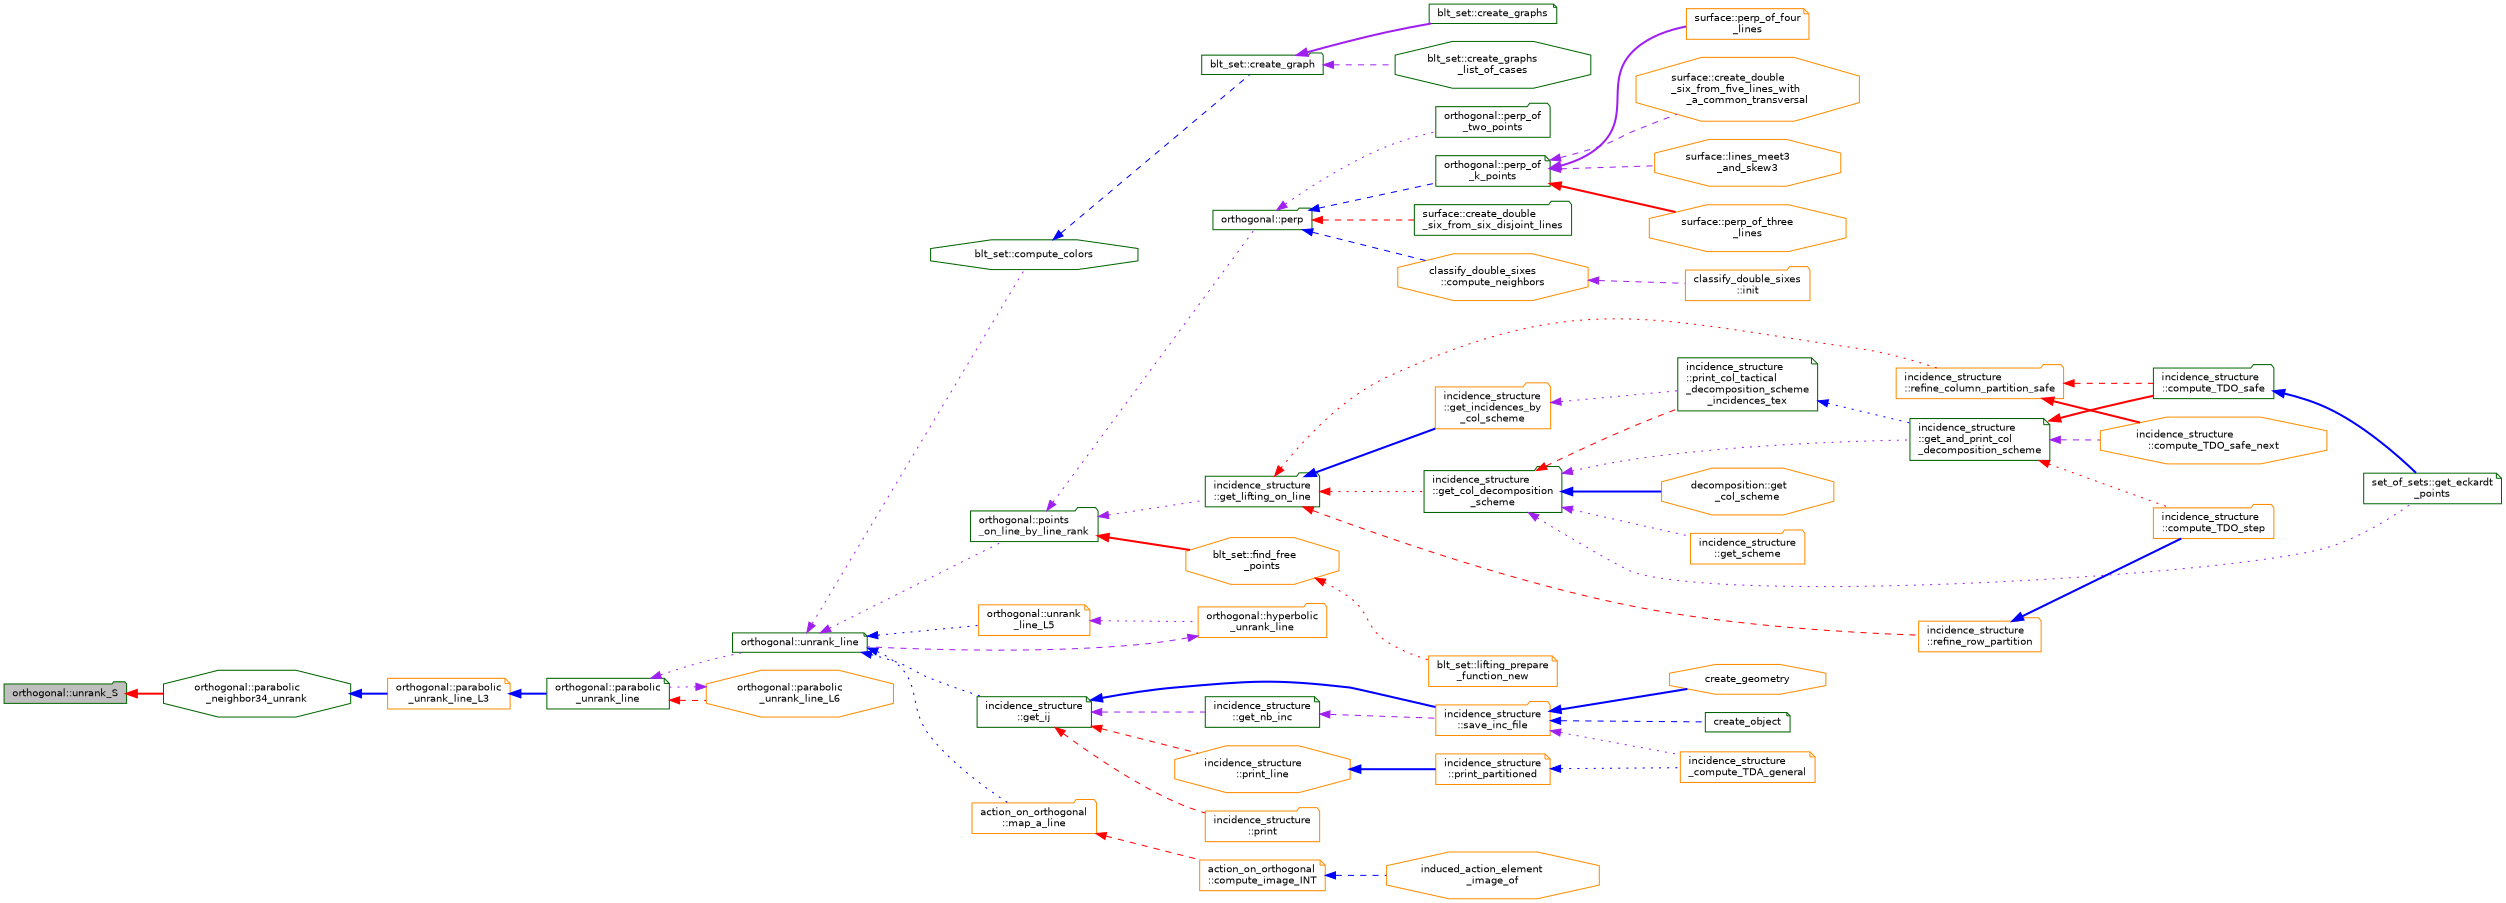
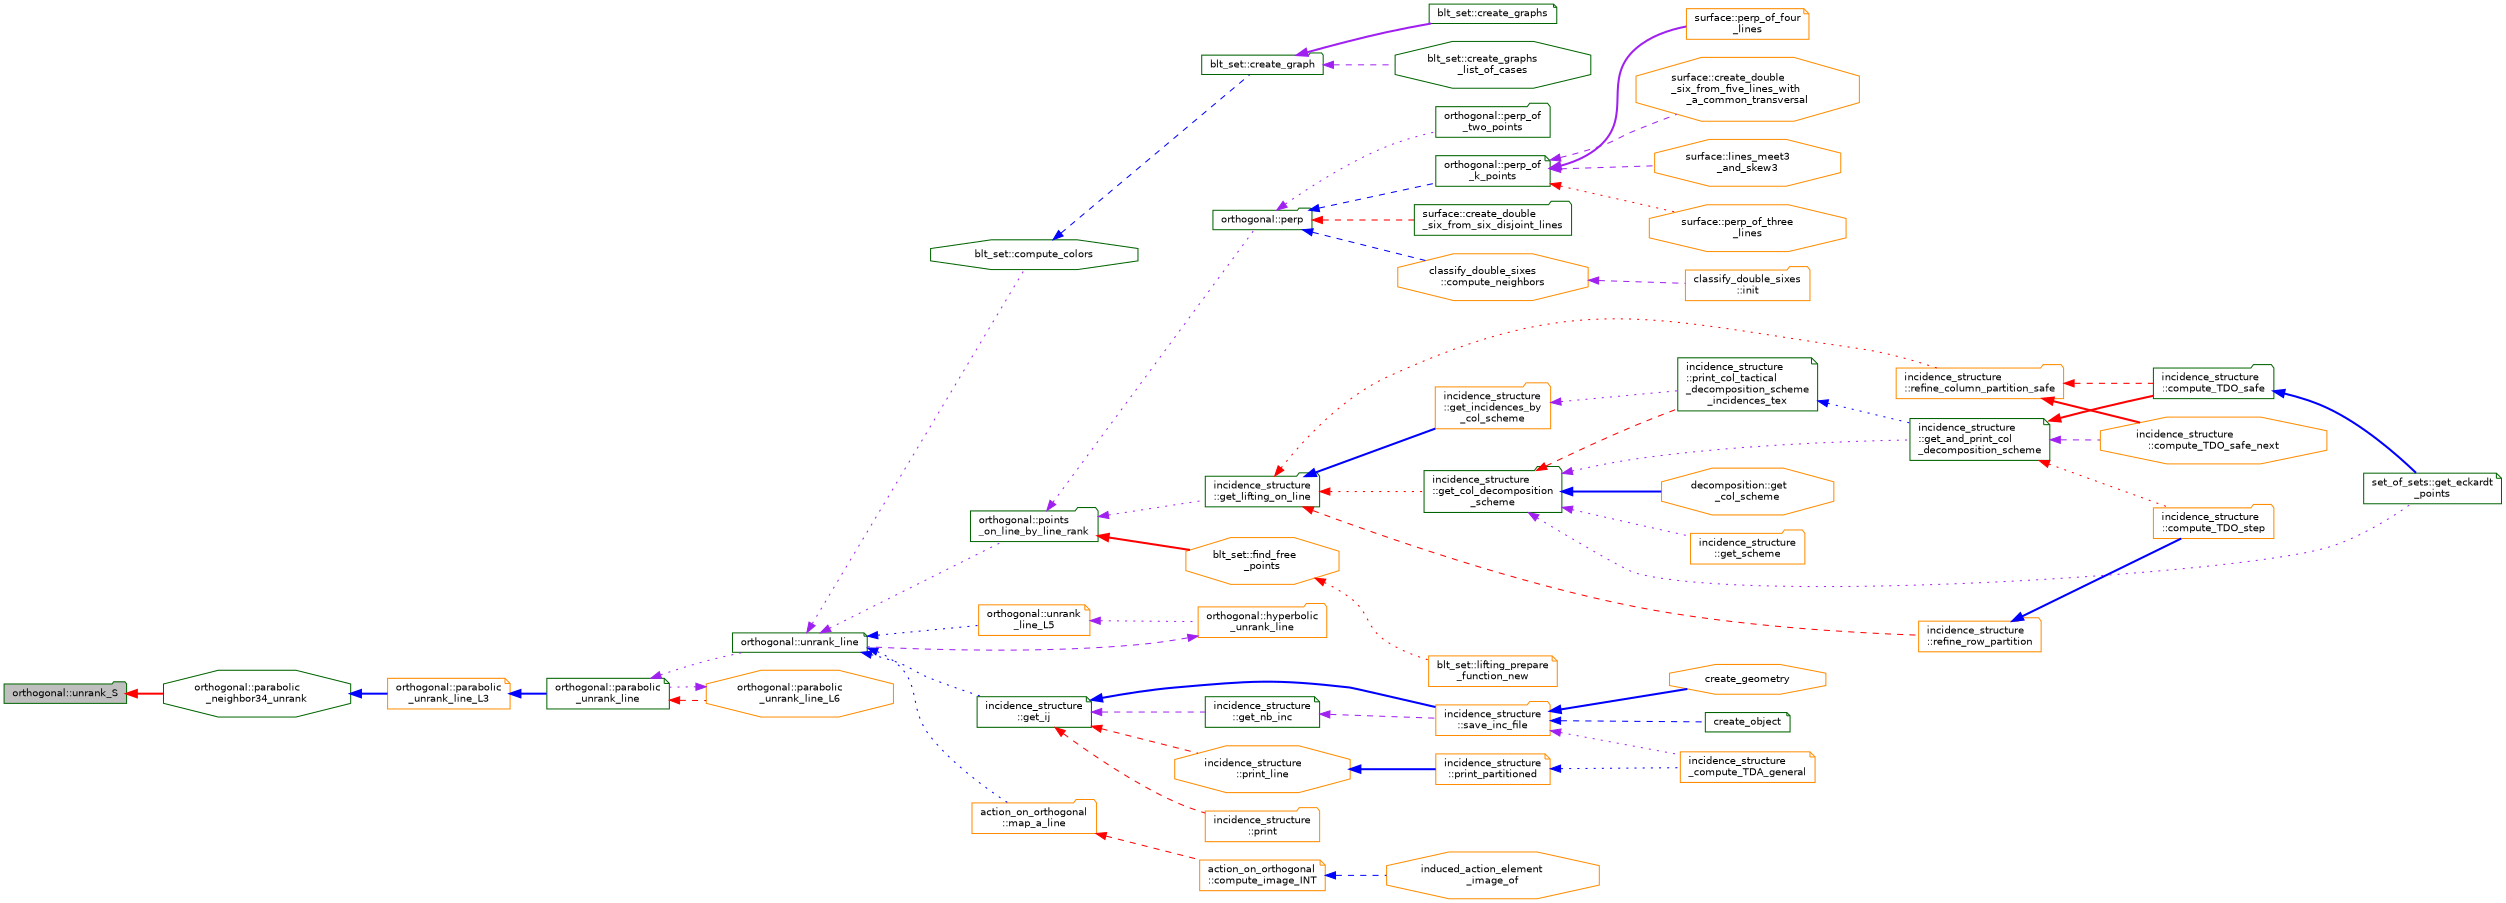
edge "surface::perp_of_three _lines" -> "orthogonal::perp_of _k_points": style bold -> dotted
